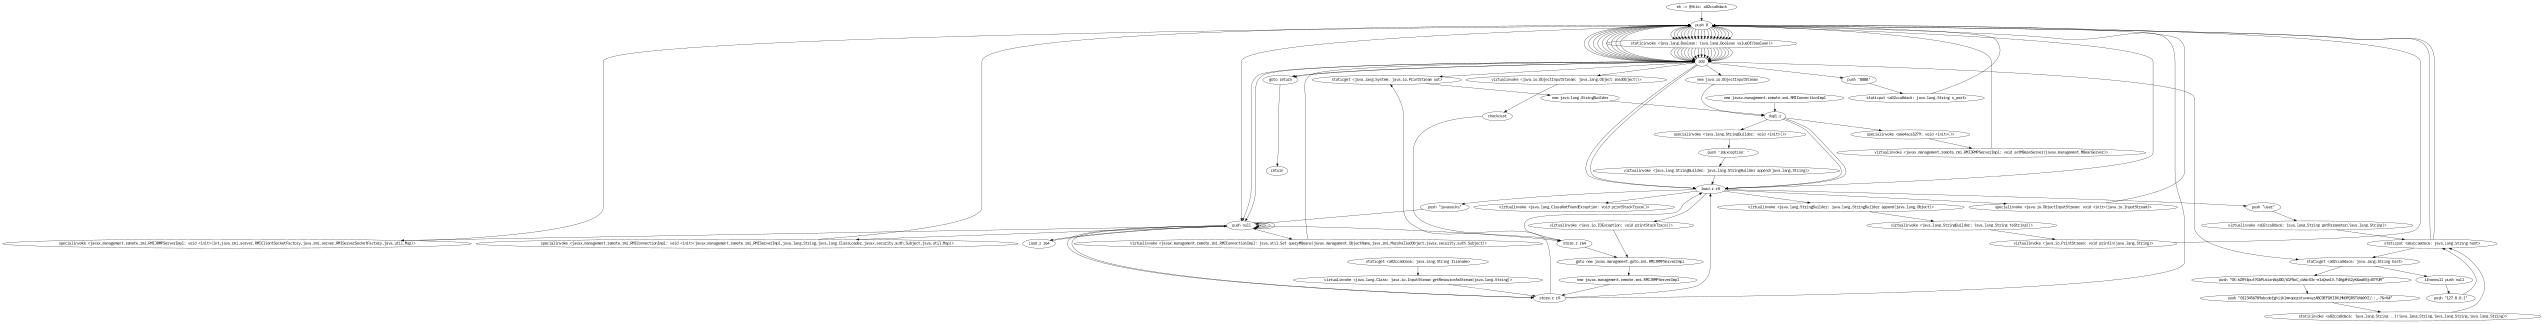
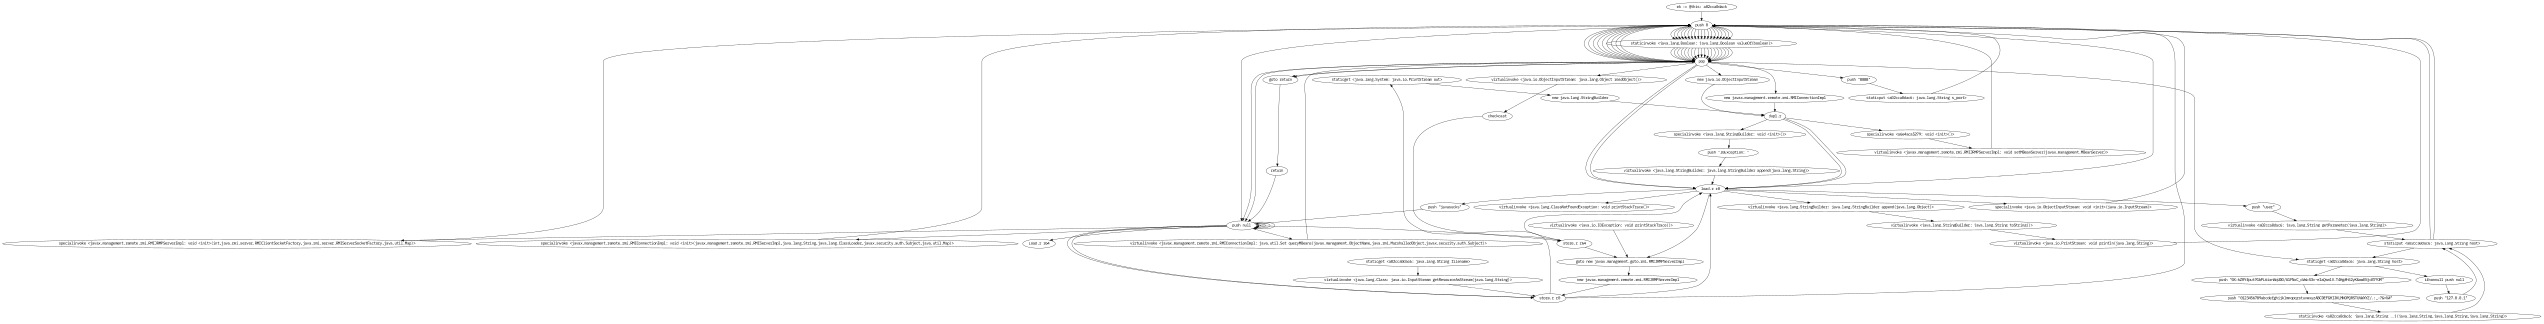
edge "pop" -> "staticget <java.lang.System: java.io.PrintStream out>": now "pop" -> "new javax.management.remote.rmi.RMIConnectionImpl"
edge "load.r r0" -> "virtualinvoke <java.io.IOException: void printStackTrace()>": now "load.r r0" -> "goto new javax.management.goto.rmi.RMIJRMPServerImpl"
edge "load.r r64" -> "push null": now "return" -> "push null"
